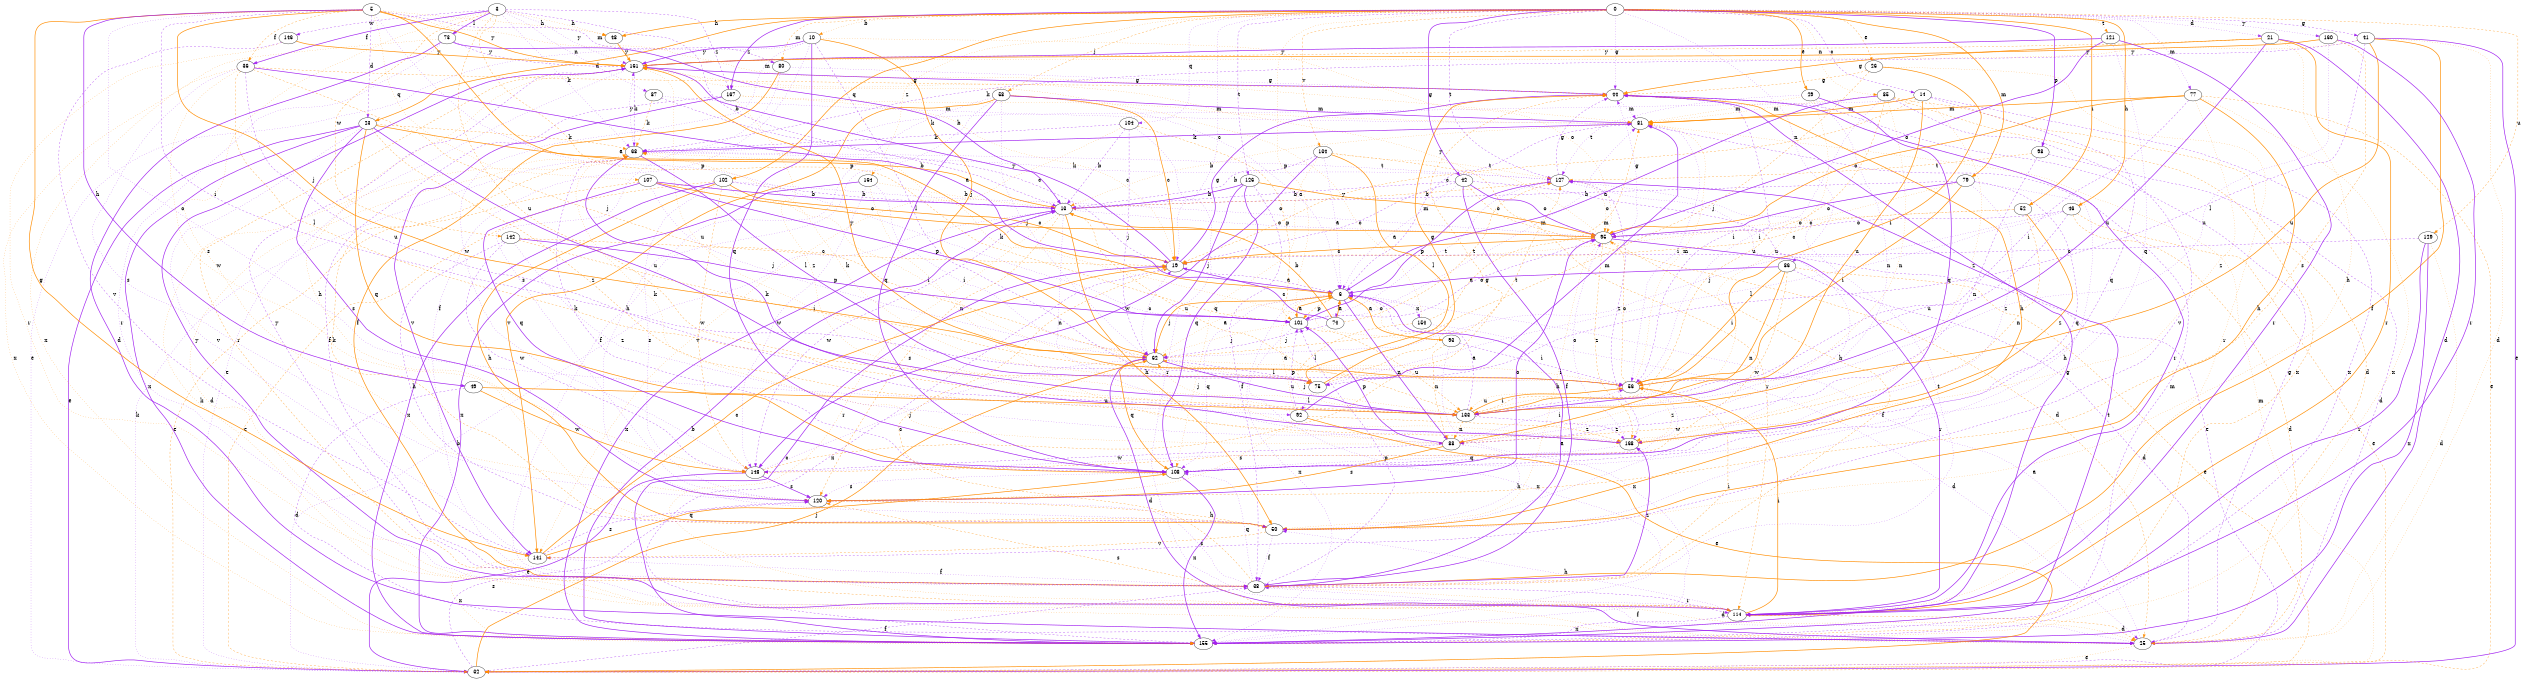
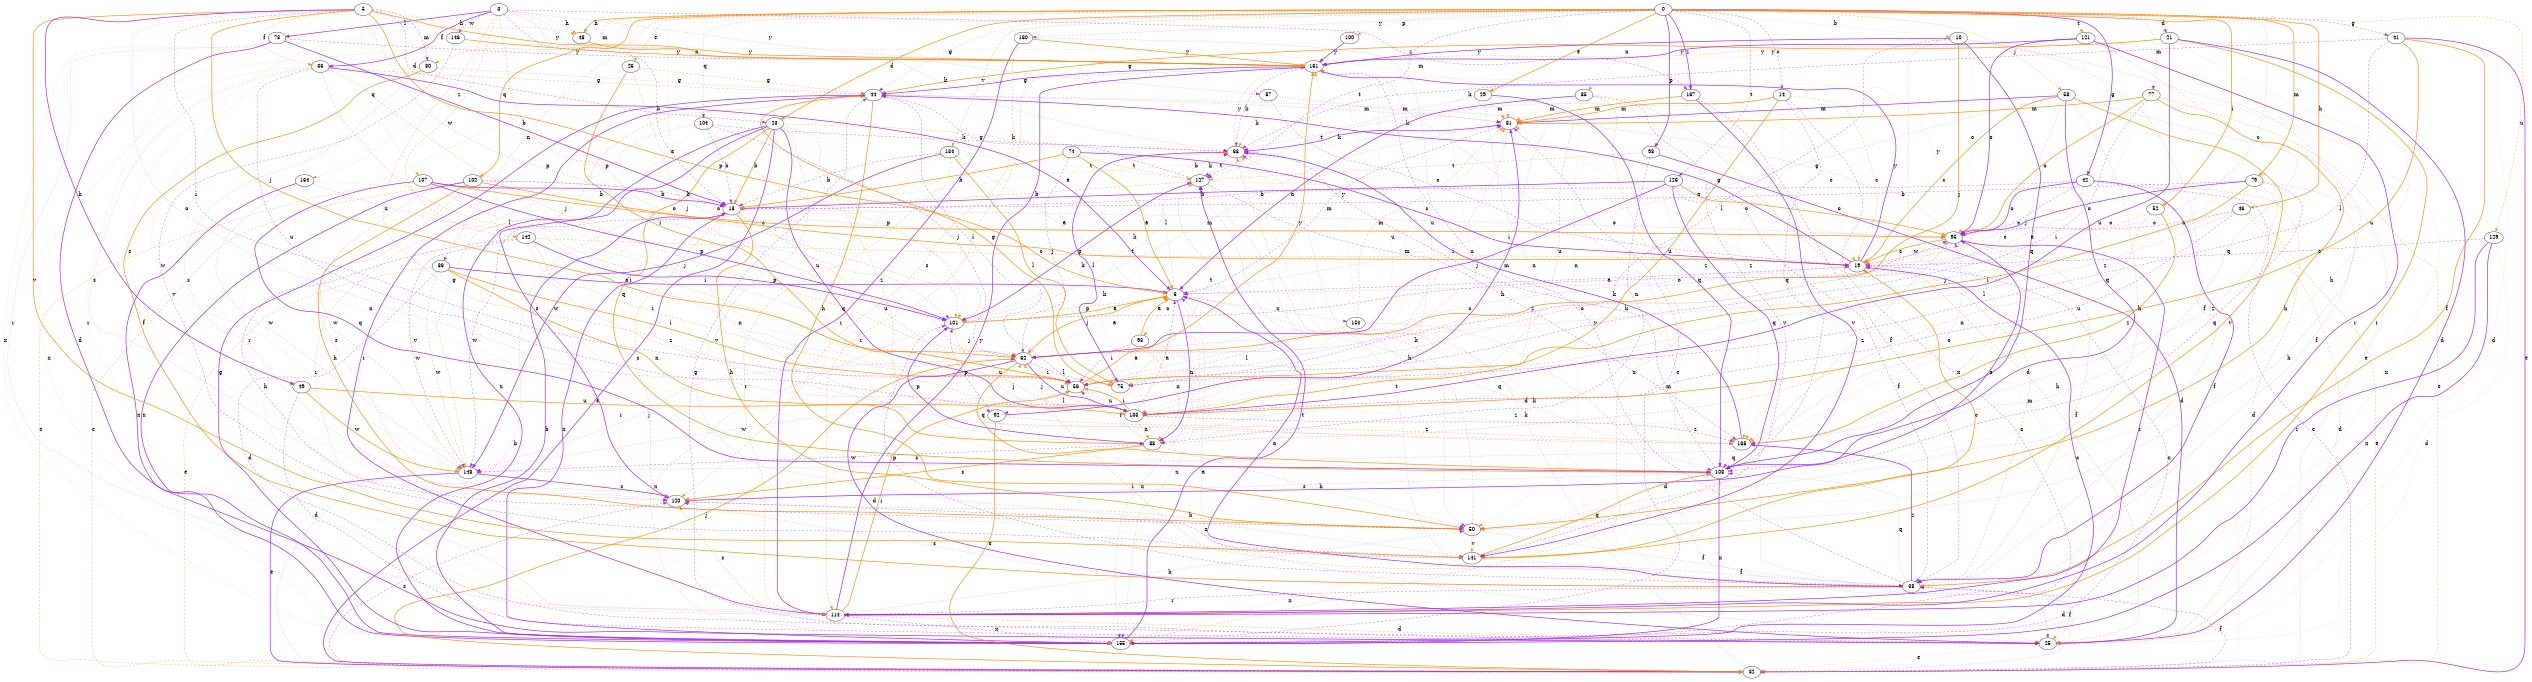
node "100": added
edge "167" -> "81": style dotted -> bold
edge "5" -> "141": label "g" -> "v"
edge "6" -> "74": now "6" -> "68"
edge "98" -> "25": style dashed -> bold
